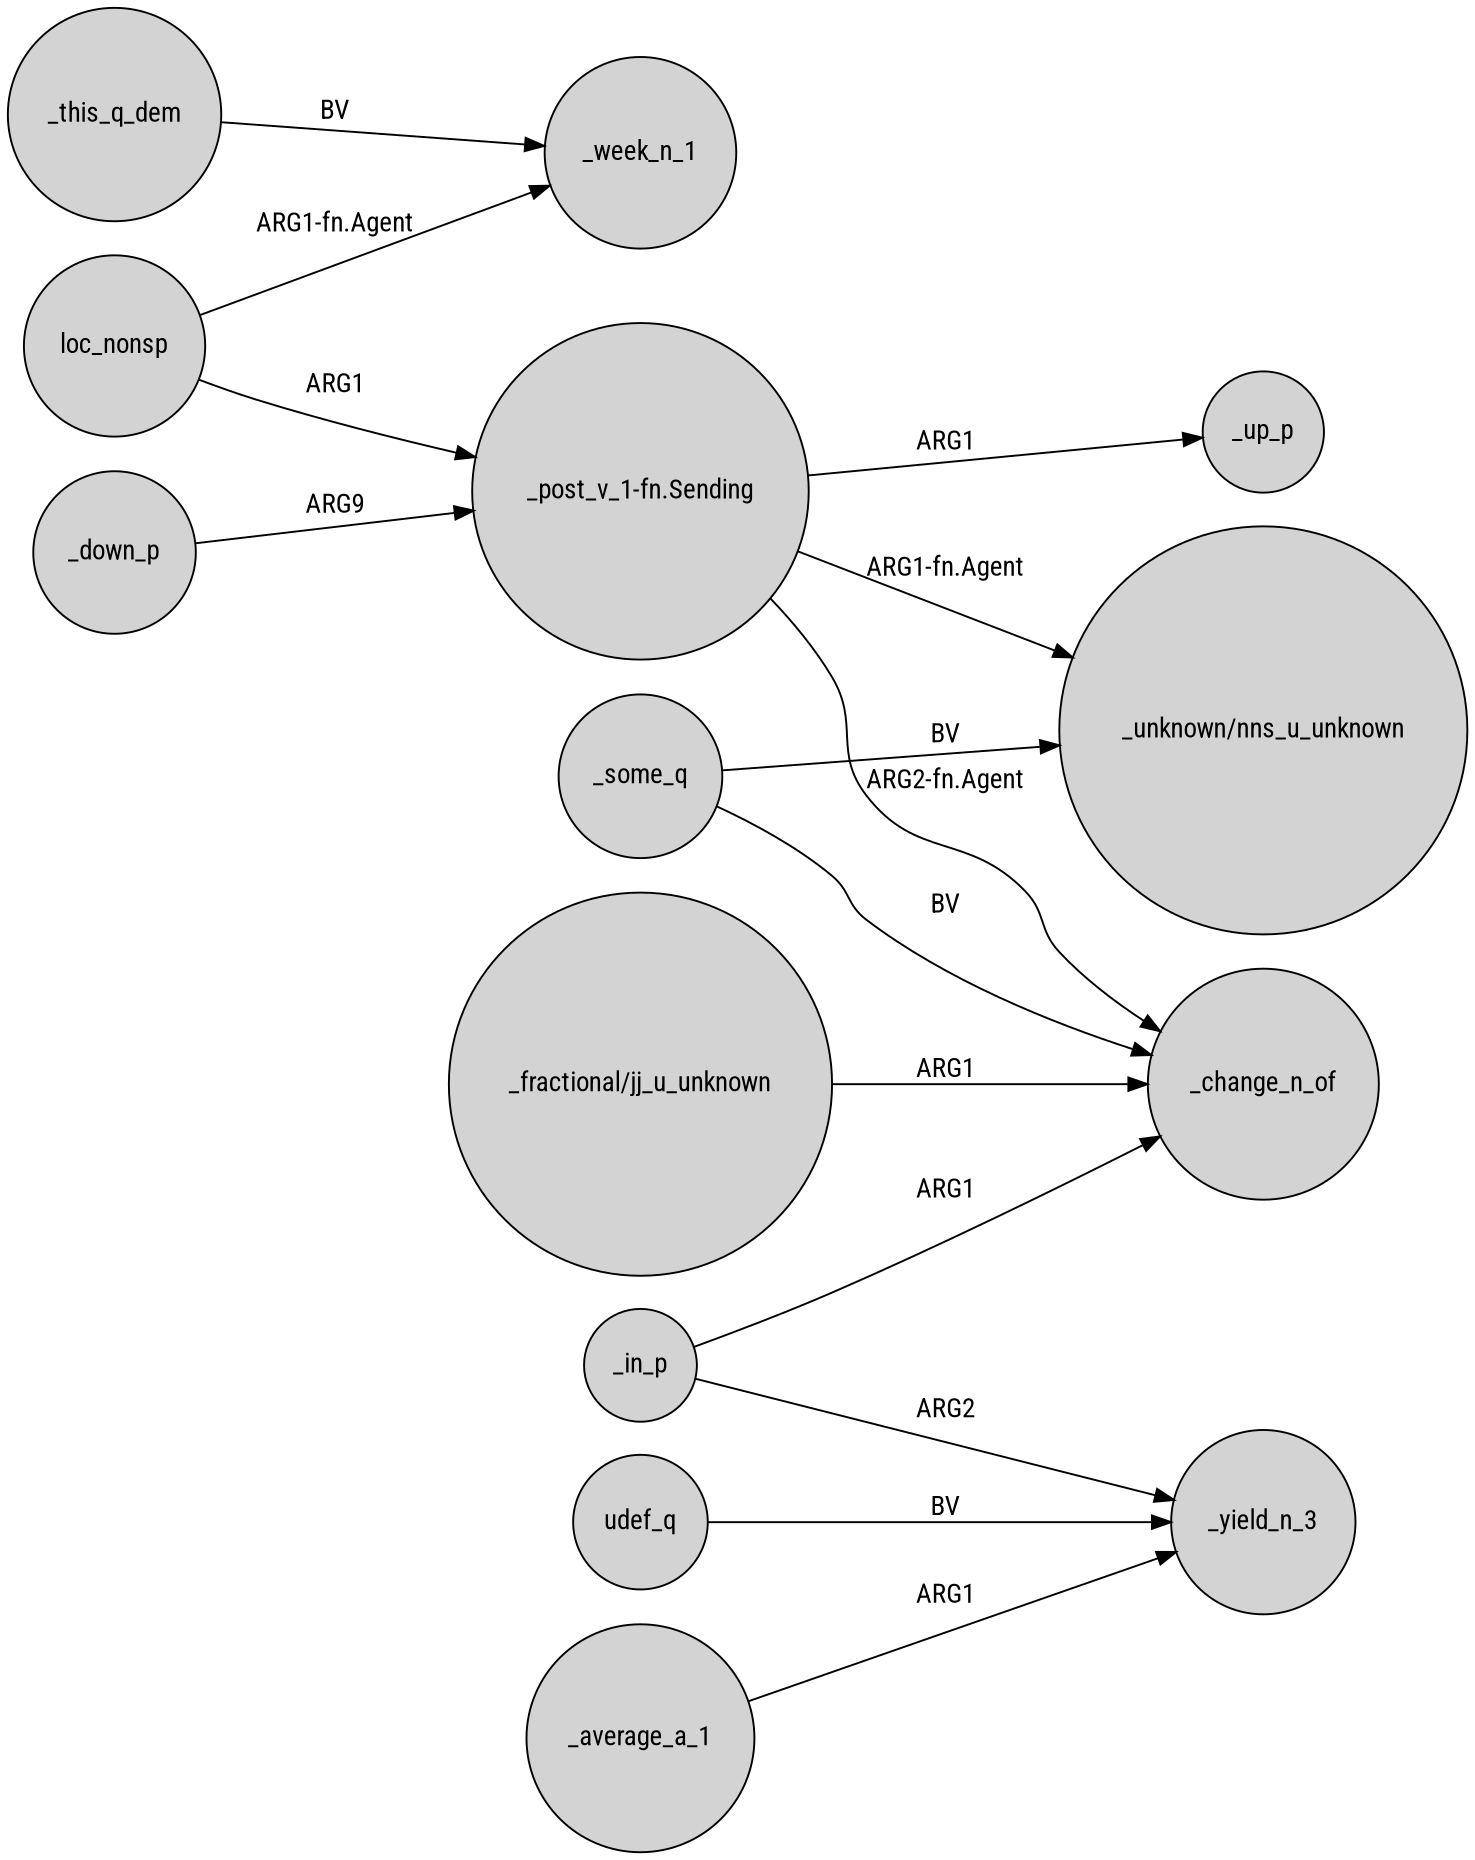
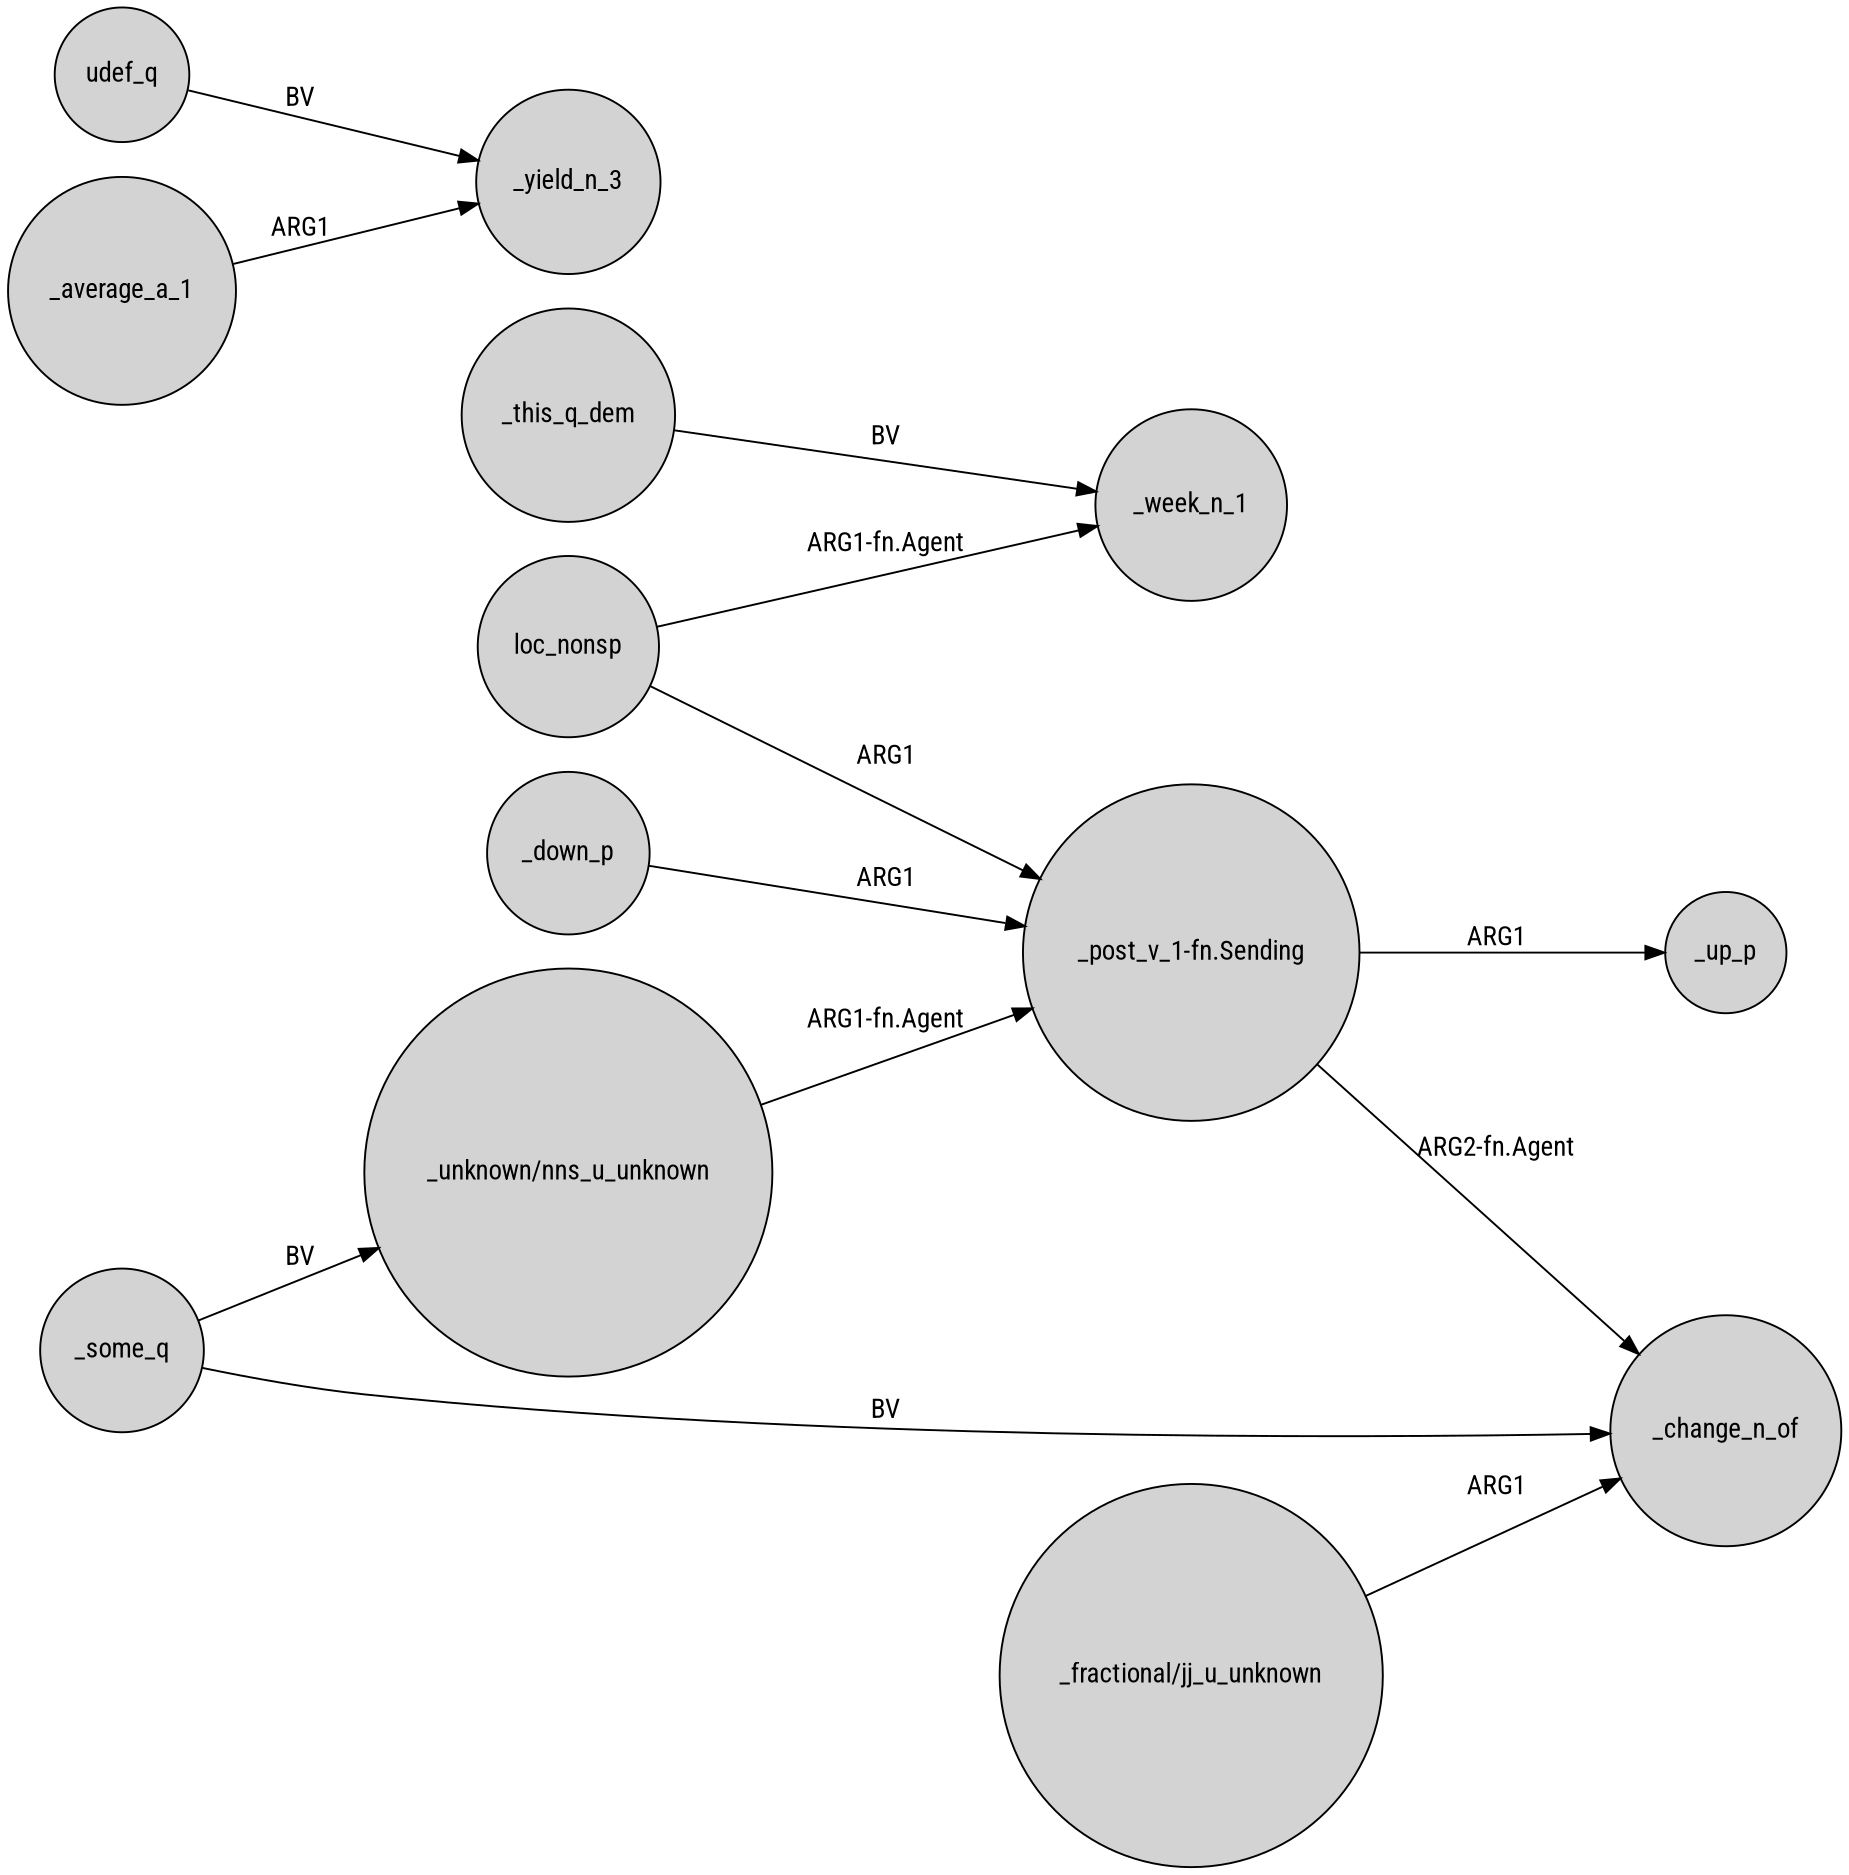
edge "_down_p" -> "_post_v_1-fn.Sending": label "ARG9" -> "ARG1"
edge "_post_v_1-fn.Sending" -> "_unknown/nns_u_unknown": reversed
node "_in_p": removed
